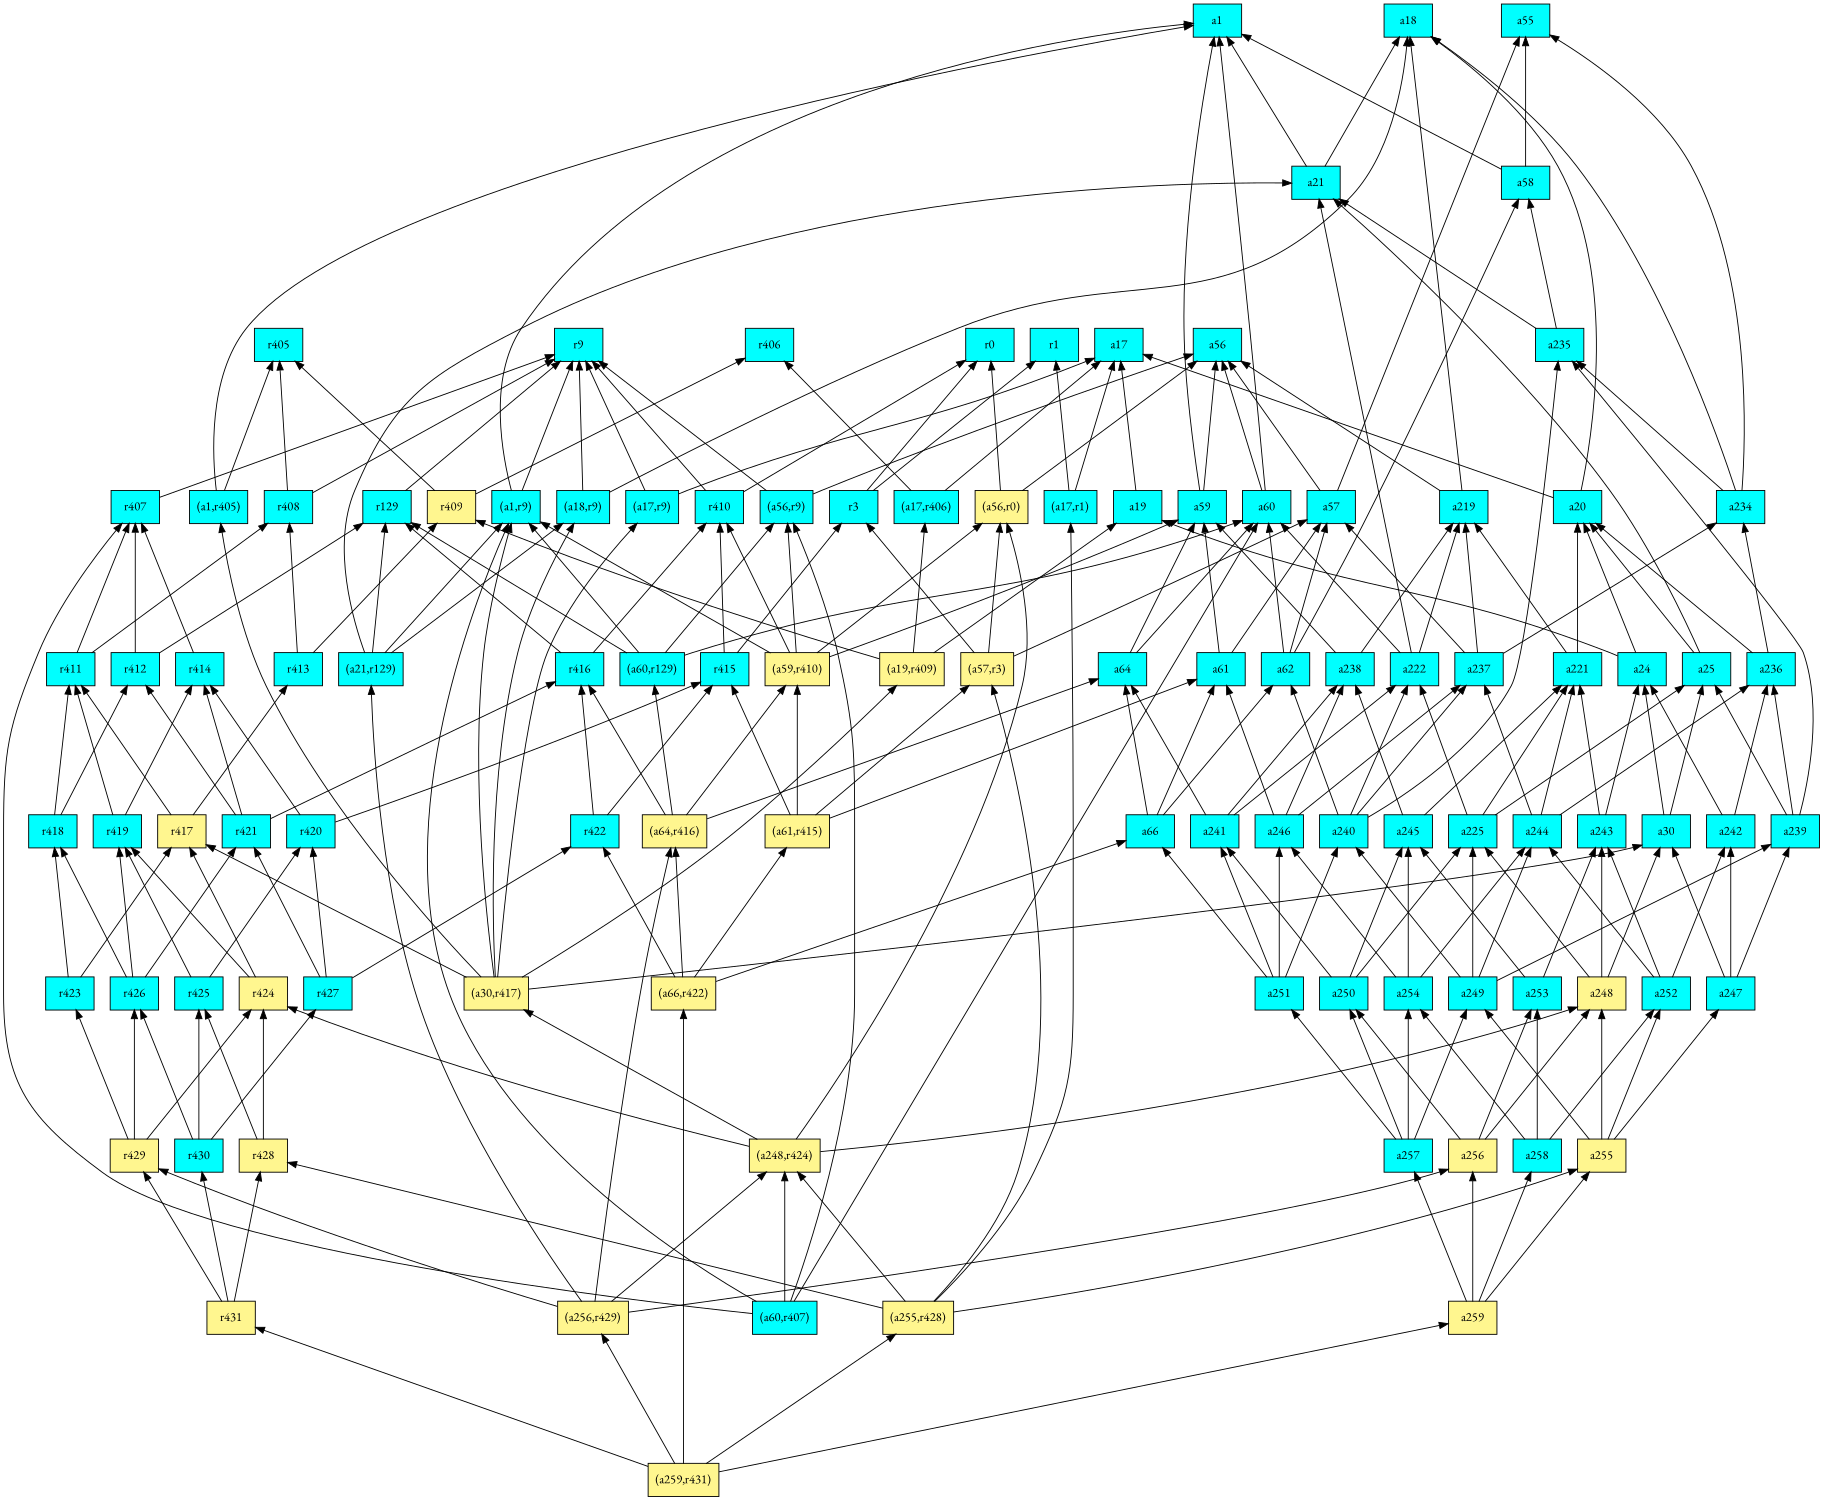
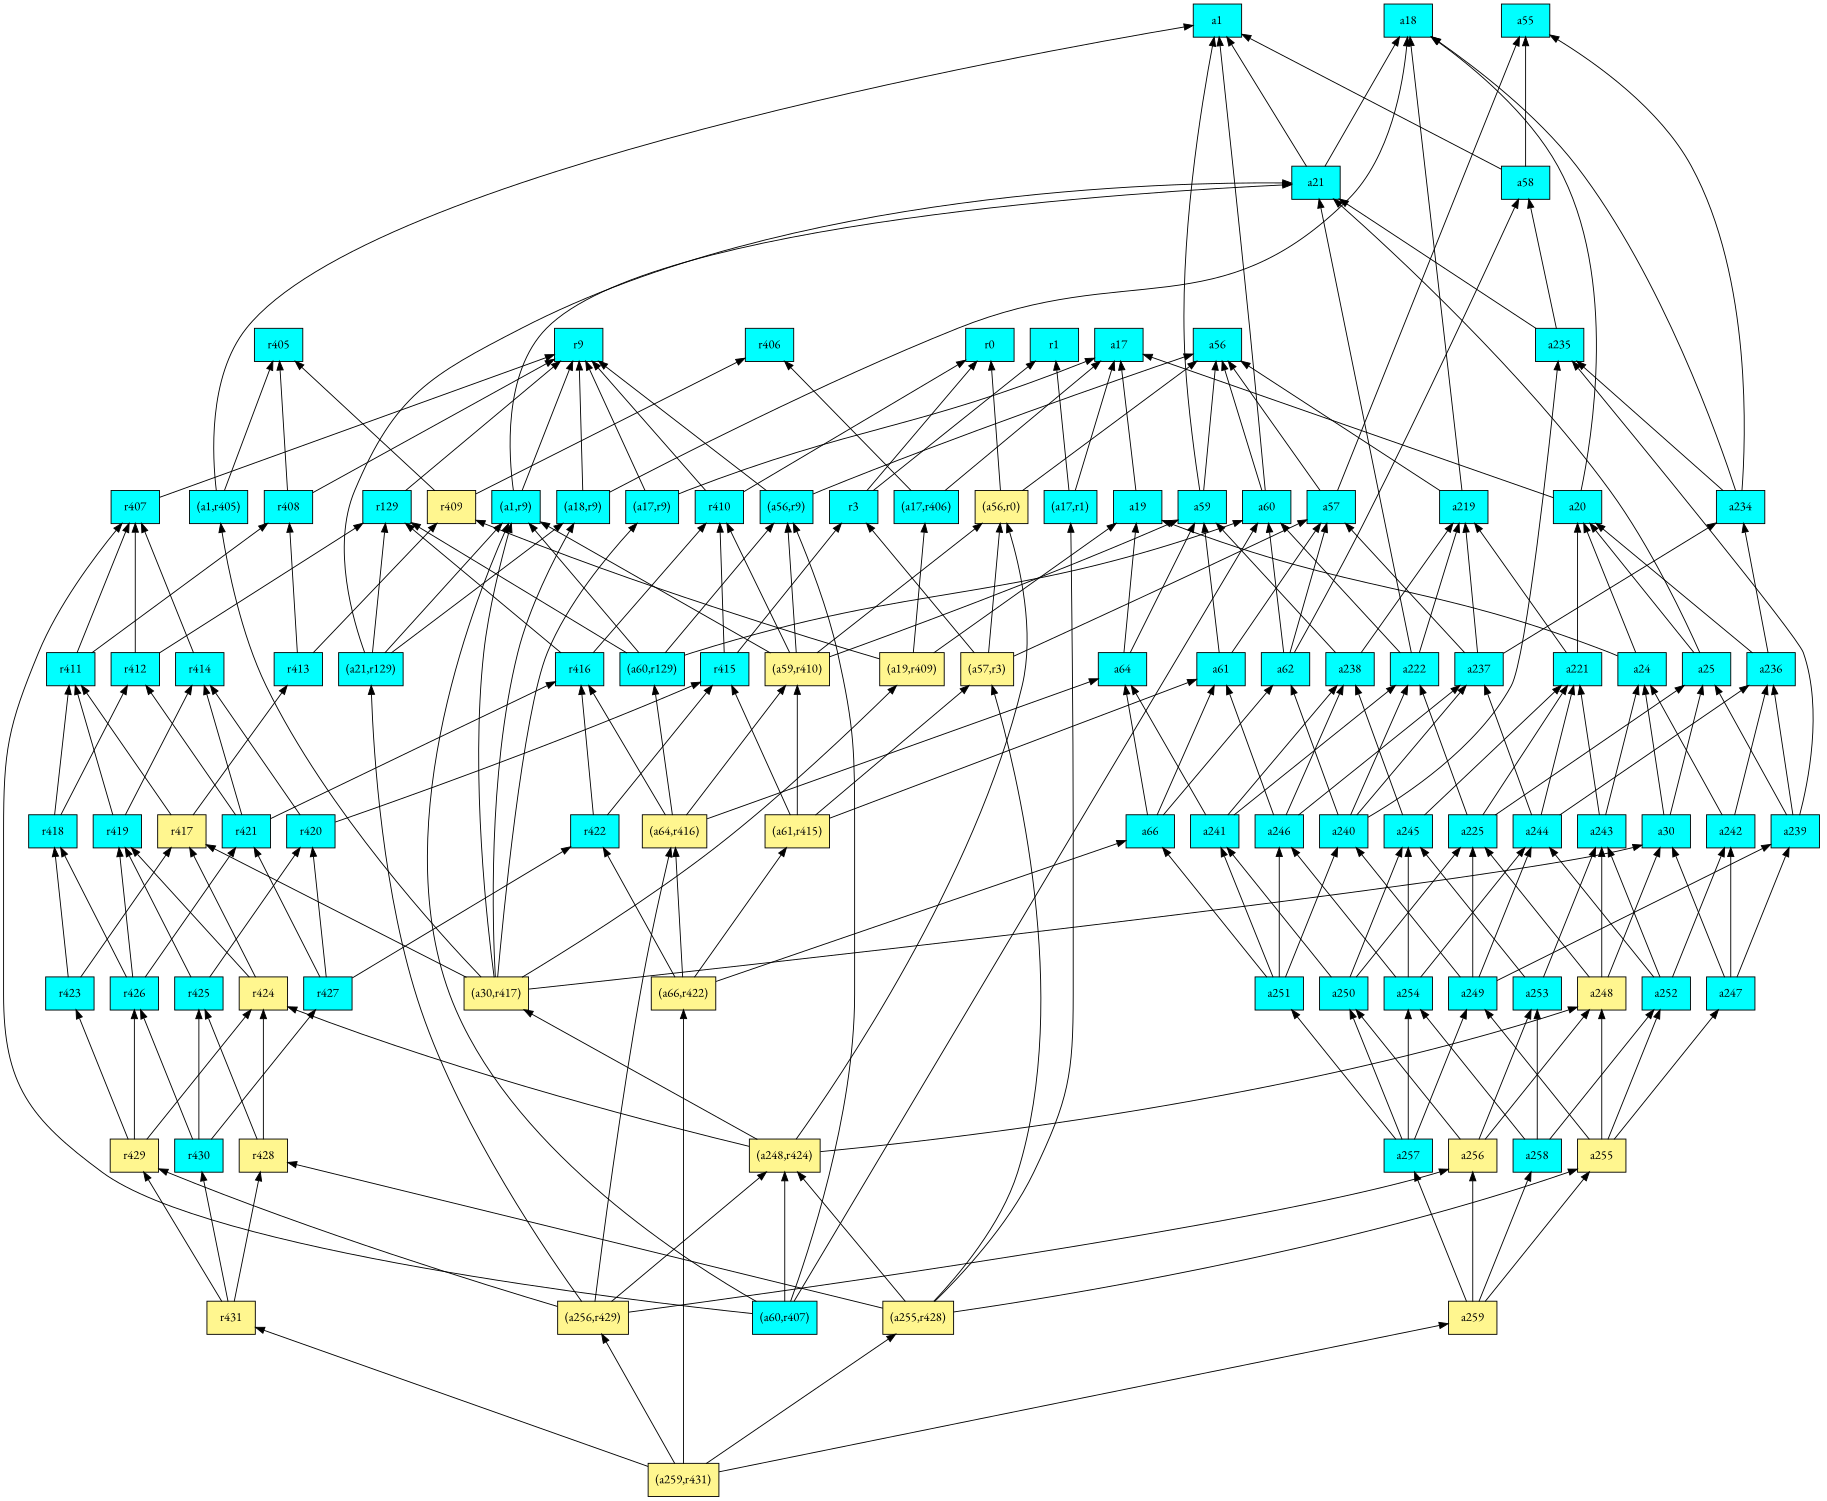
edge "(a1,r9)" -> "a1": now "(a1,r9)" -> "a21"
edge "a64" -> "a60": now "a64" -> "a19"
